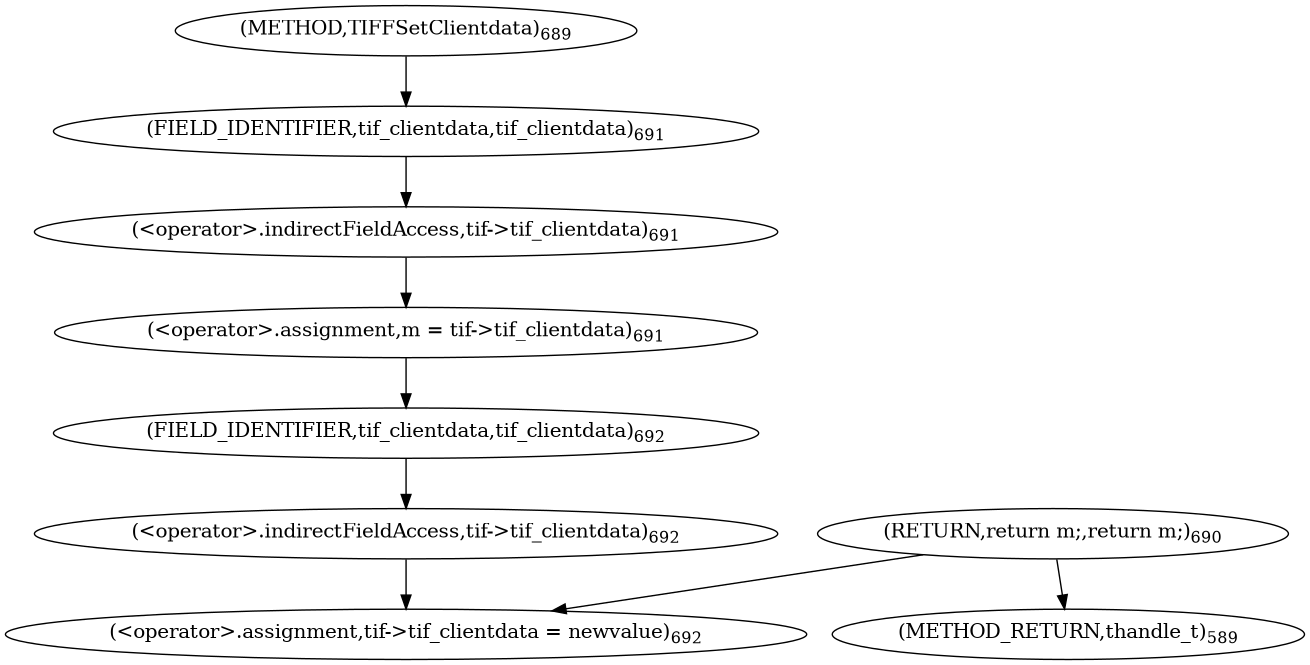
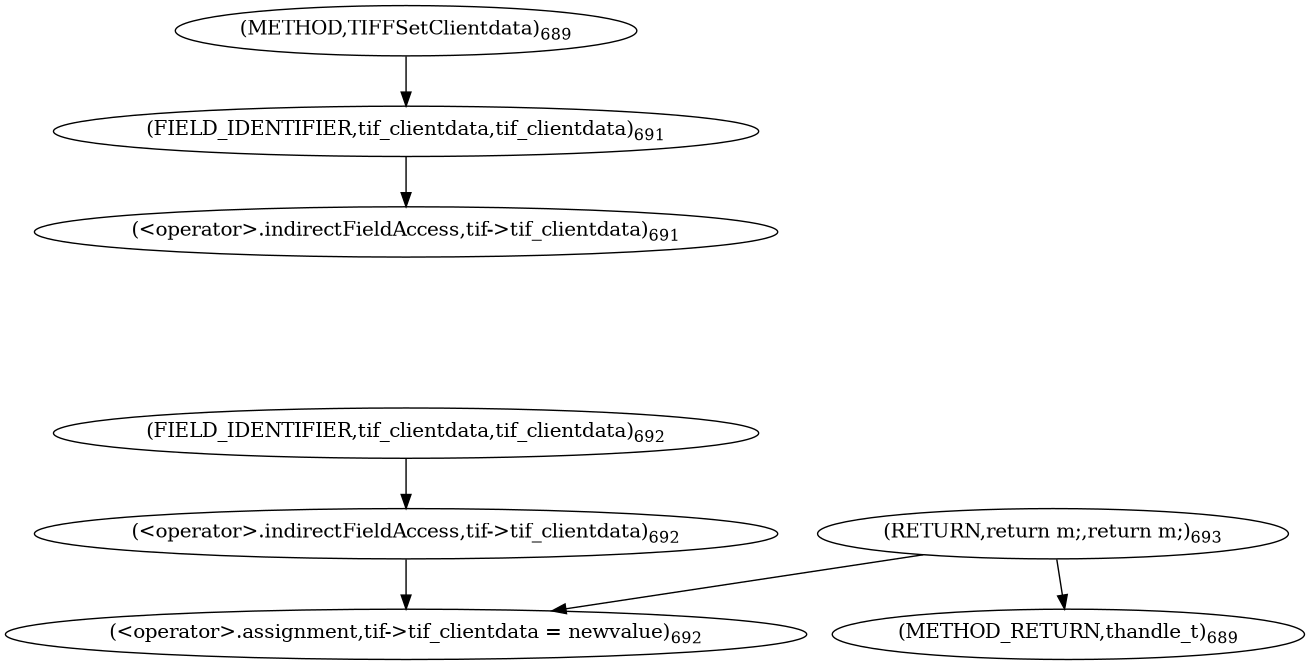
node "(<operator>.assignment,m = tif->tif_clientdata)": removed
node "(RETURN,return m;,return m;)": text "690" -> "693"
node "(METHOD_RETURN,thandle_t)": text "589" -> "689"
